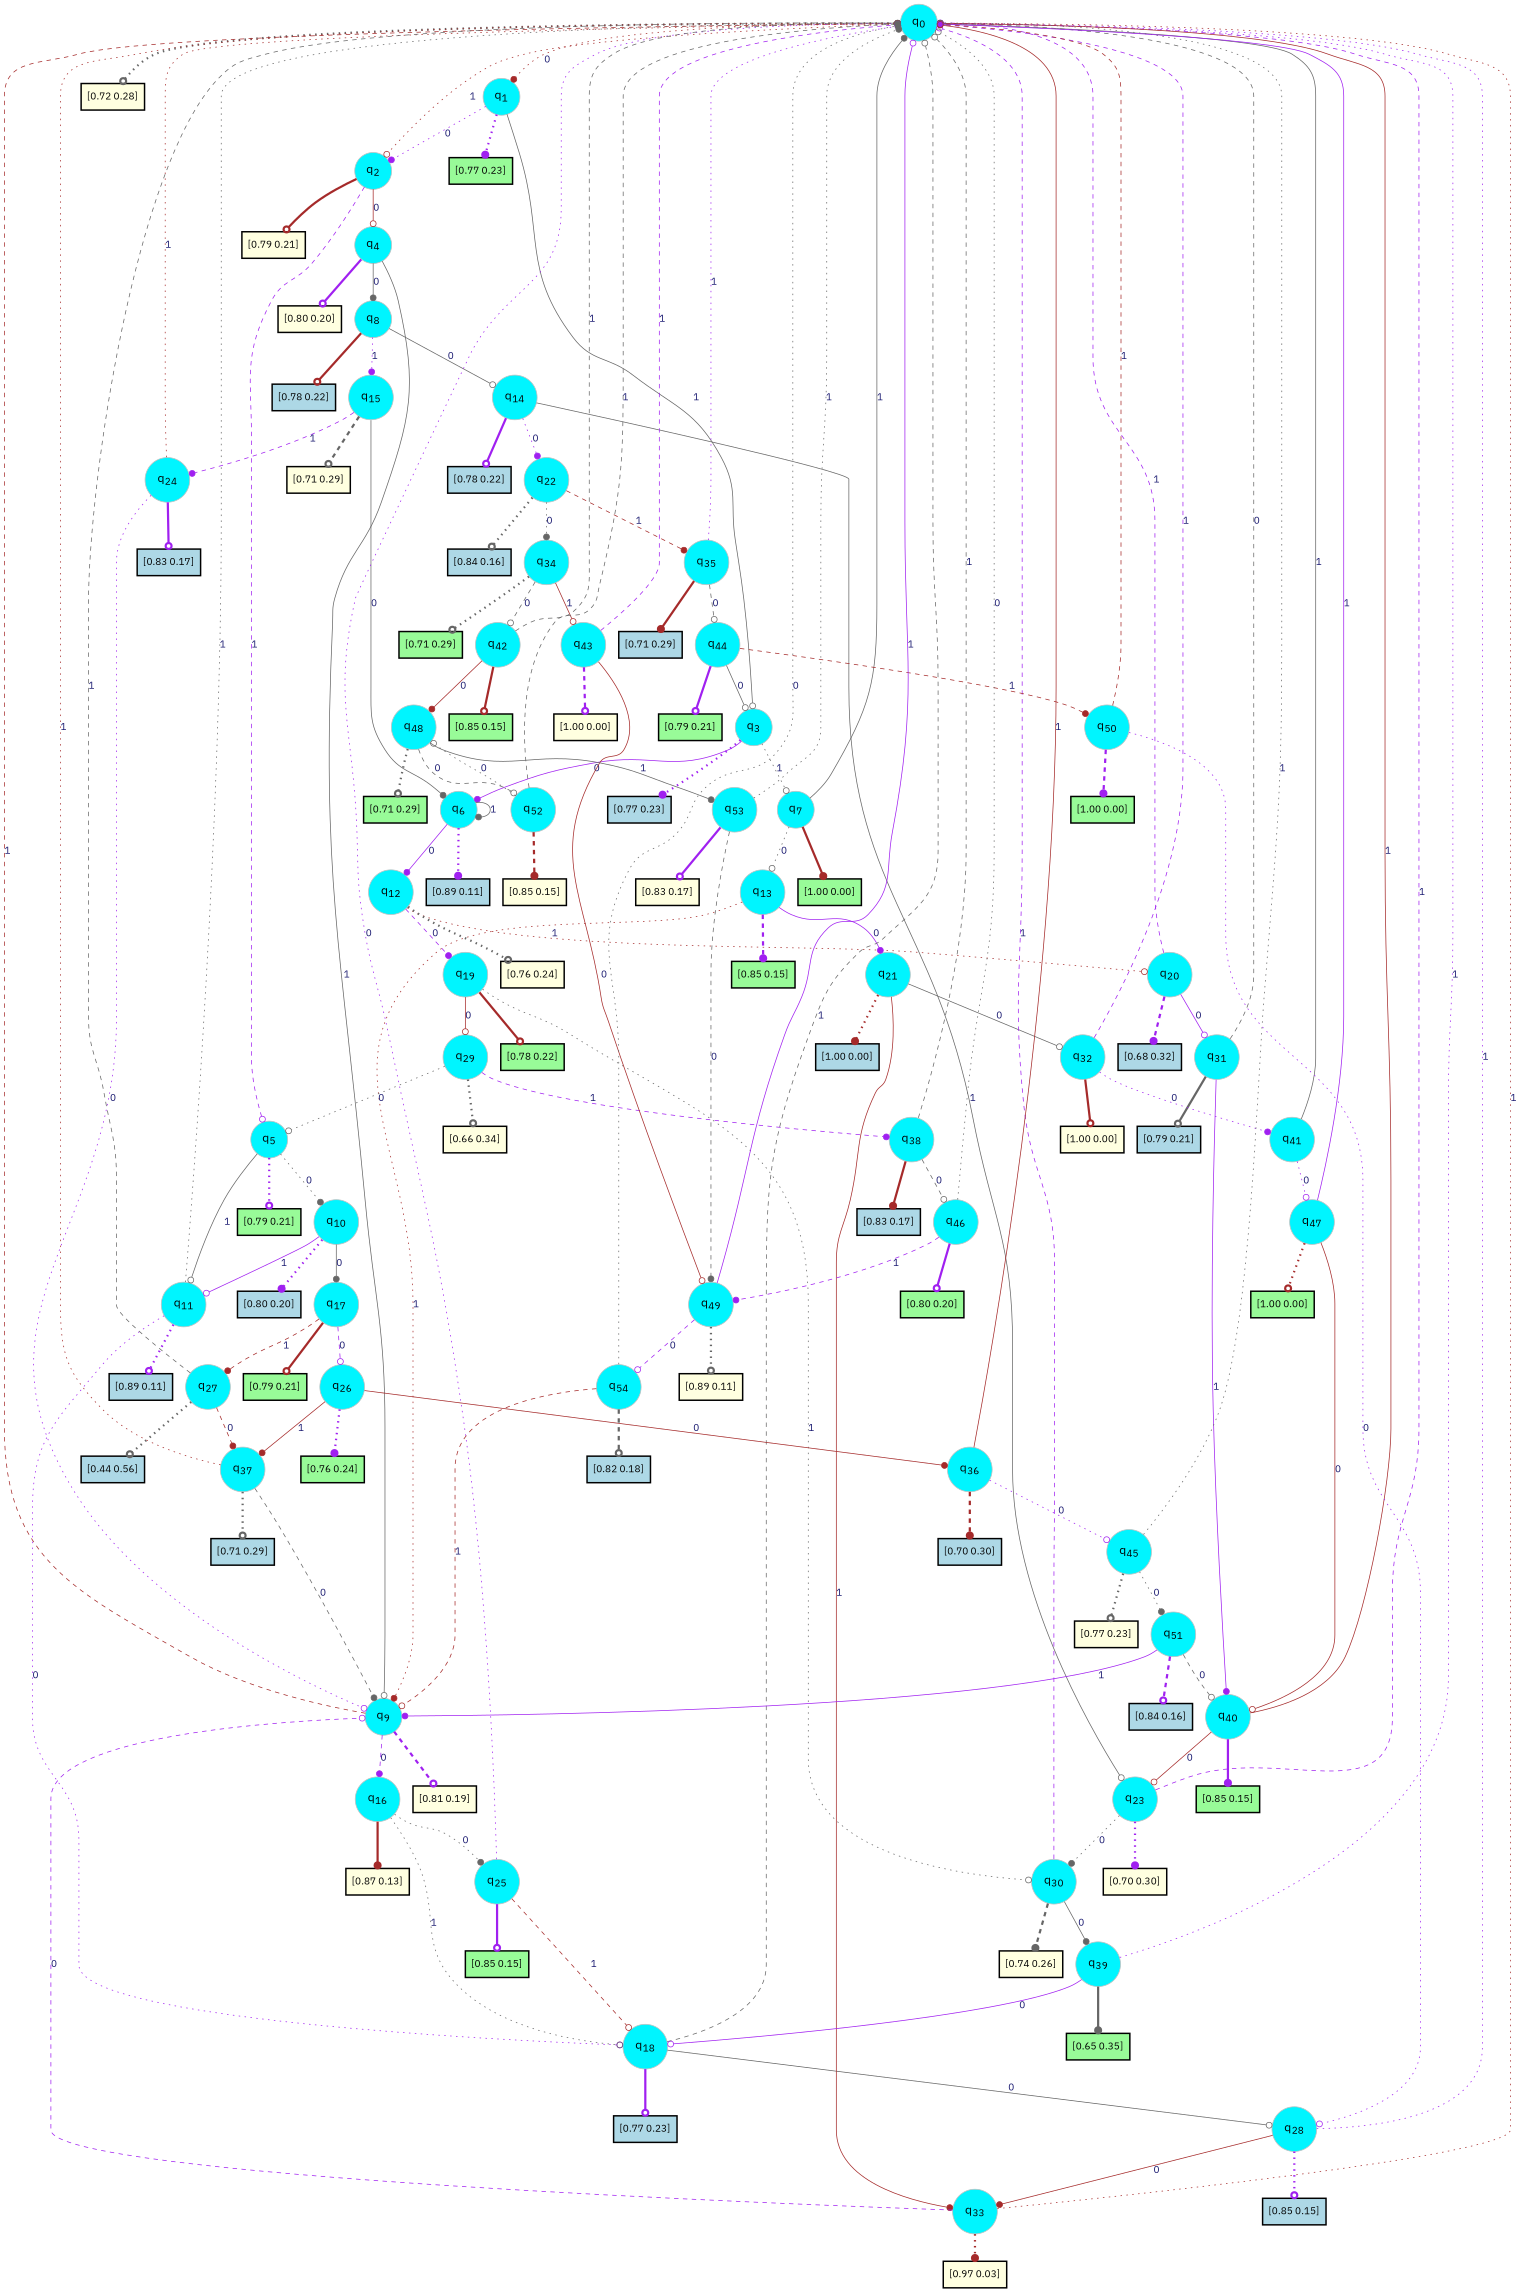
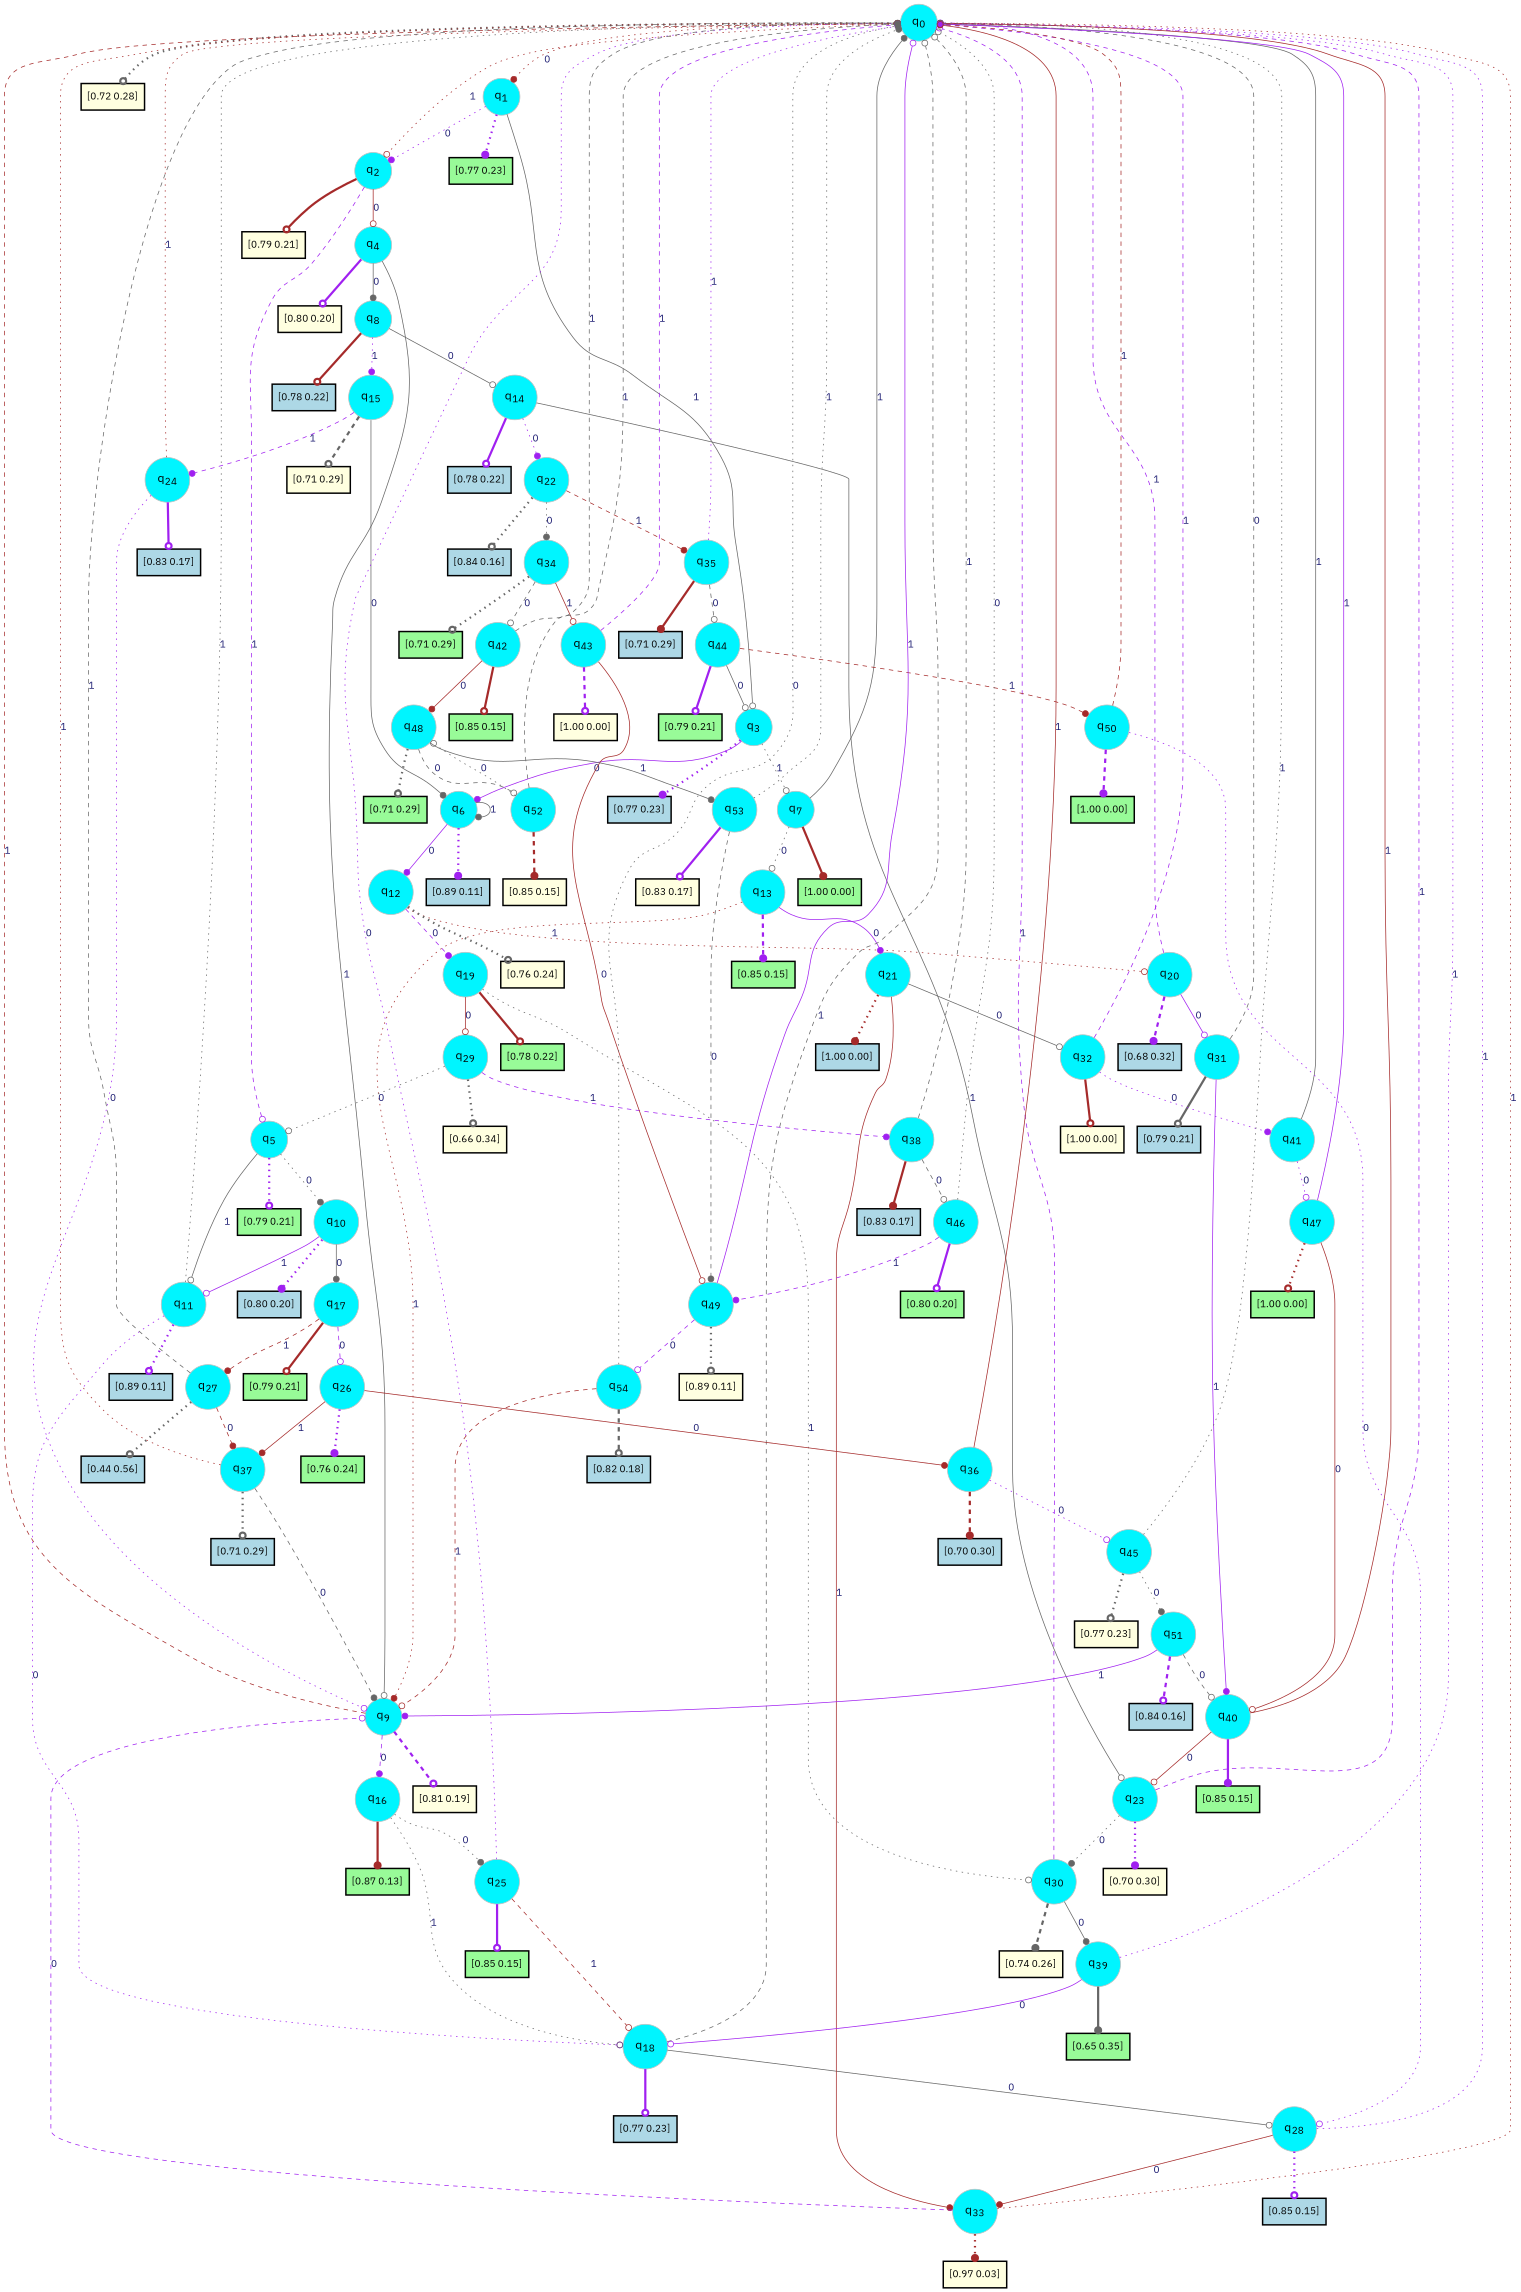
node "[0.87 0.13]": fillcolor lightyellow -> palegreen
